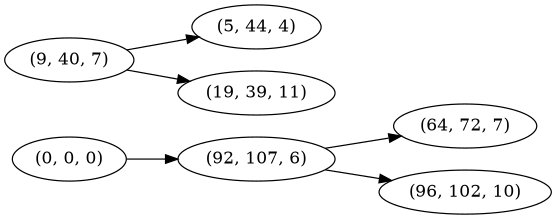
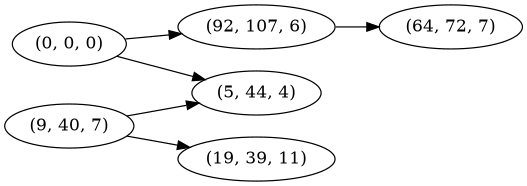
edge "(0, 0, 0)" -> "(5, 44, 4)": added
node "(96, 102, 10)": removed
